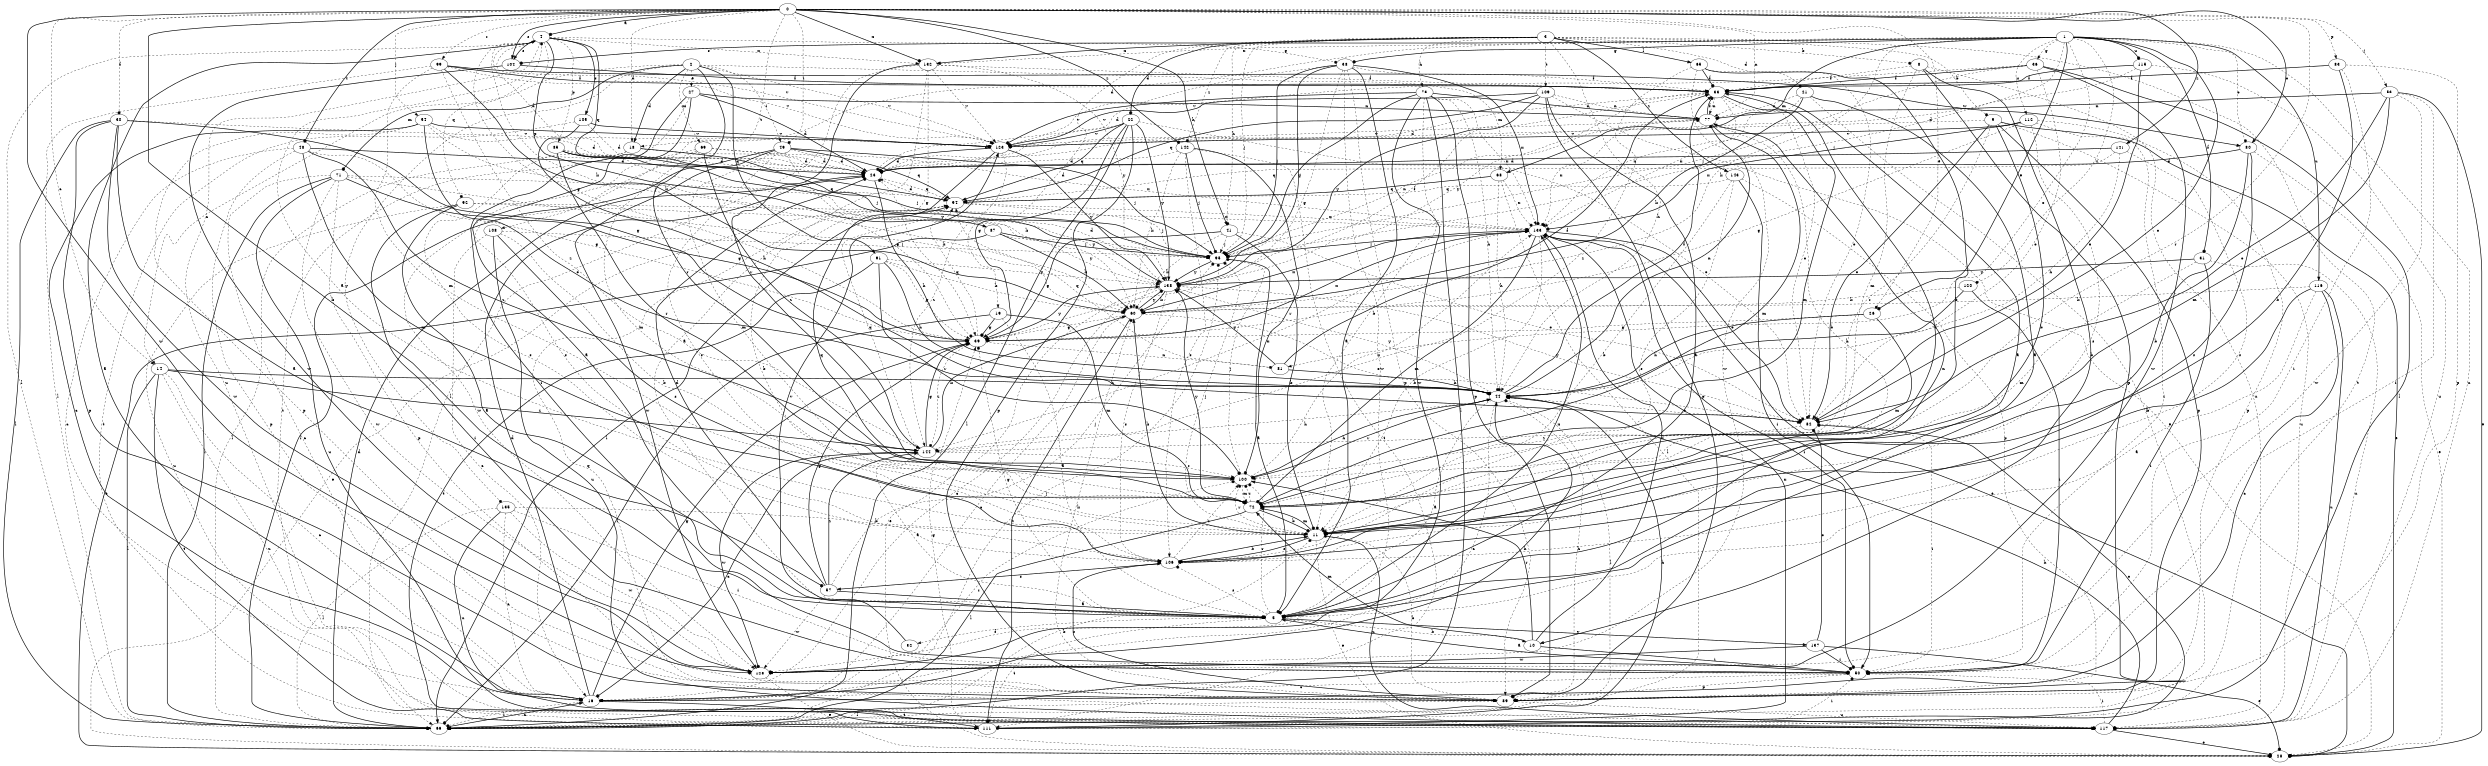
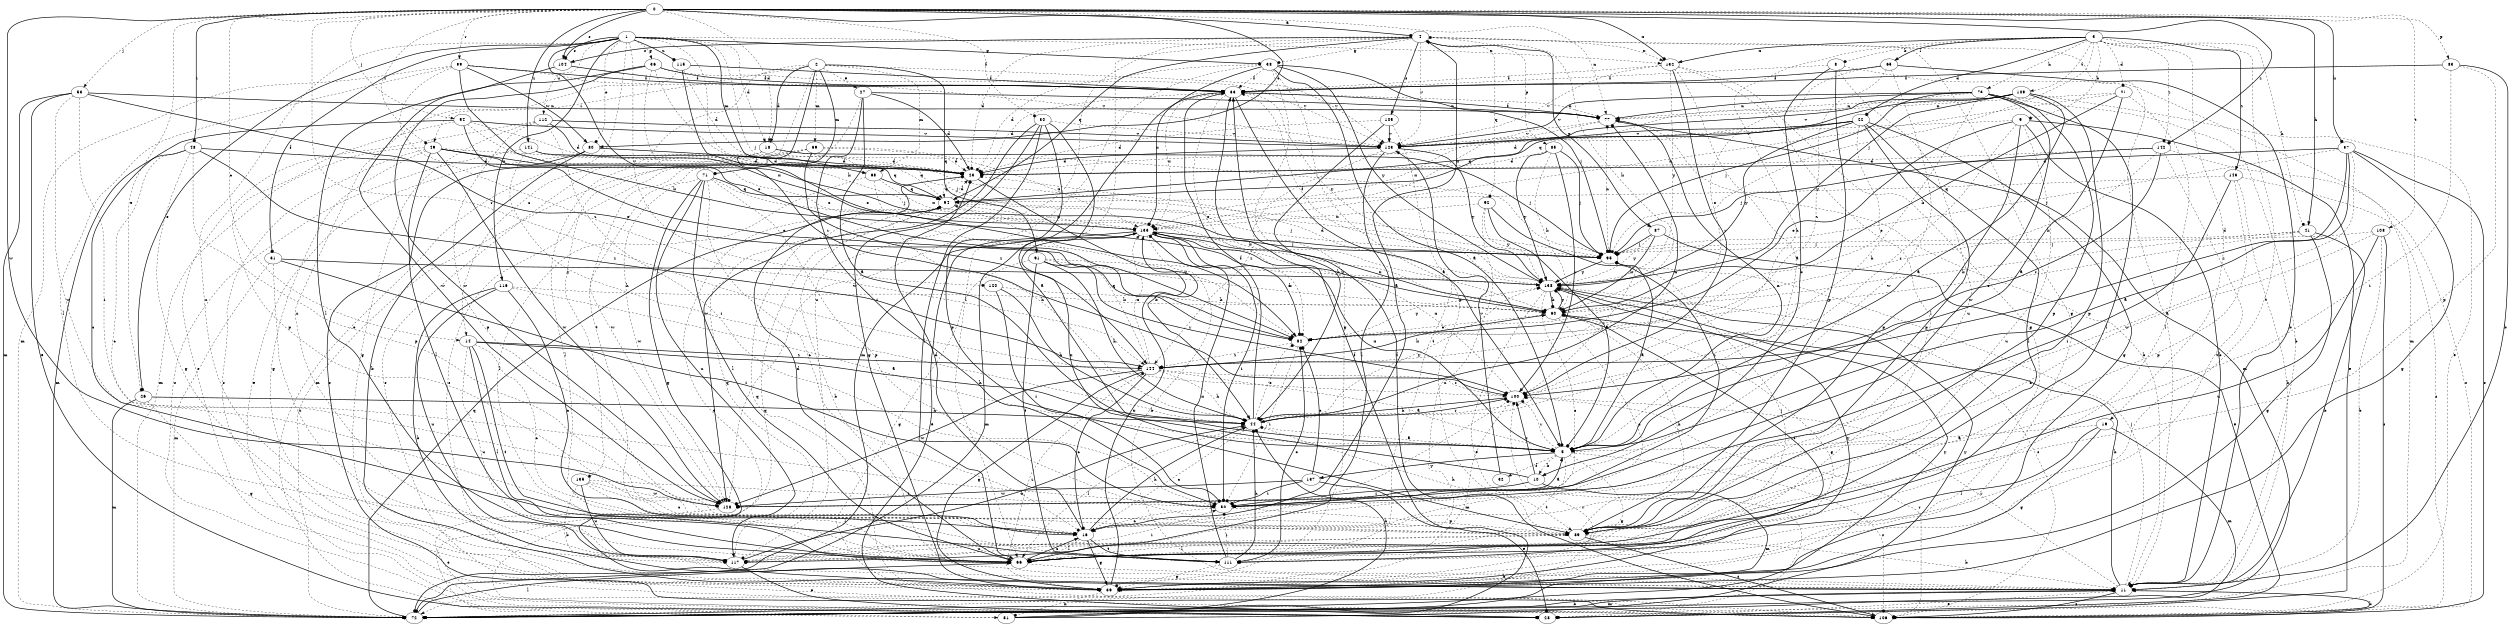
edge "71" -> "94": style dashed -> bold
edge "4" -> "60": reversed
edge "23" -> "44": label "h" -> "b"
edge "106" -> "57": reversed
edge "11" -> "117": removed, label "u"
